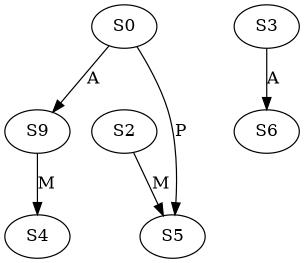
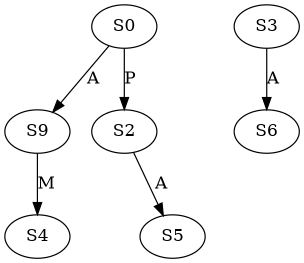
edge "S0" -> "S5": now "S0" -> "S2"
edge "S2" -> "S5": label "M" -> "A"
